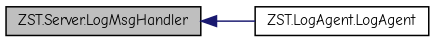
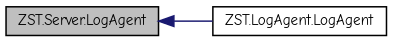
node "ZST.Server.LogMsgHandler": label "ZST.Server.LogMsgHandler" -> "ZST.Server.LogAgent"
